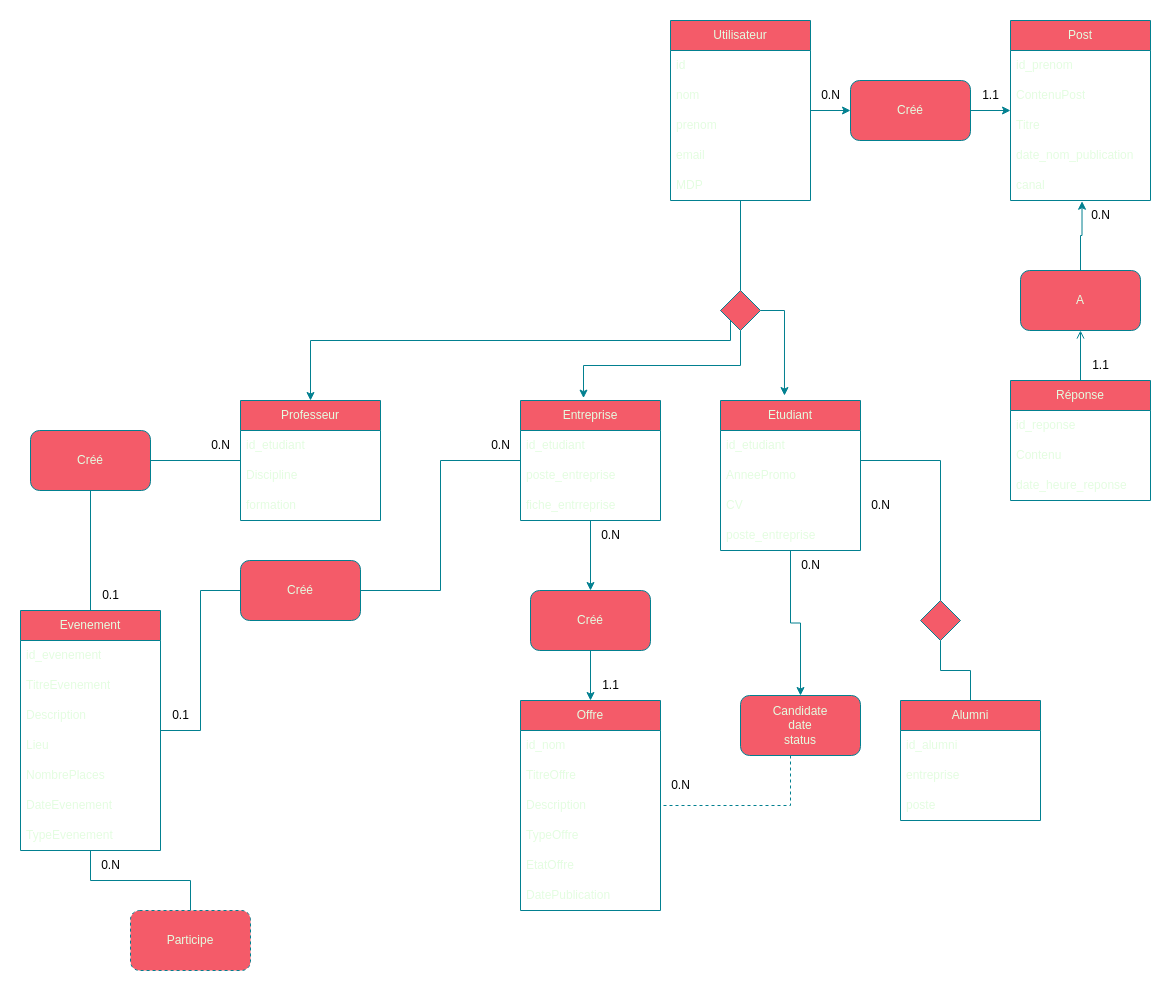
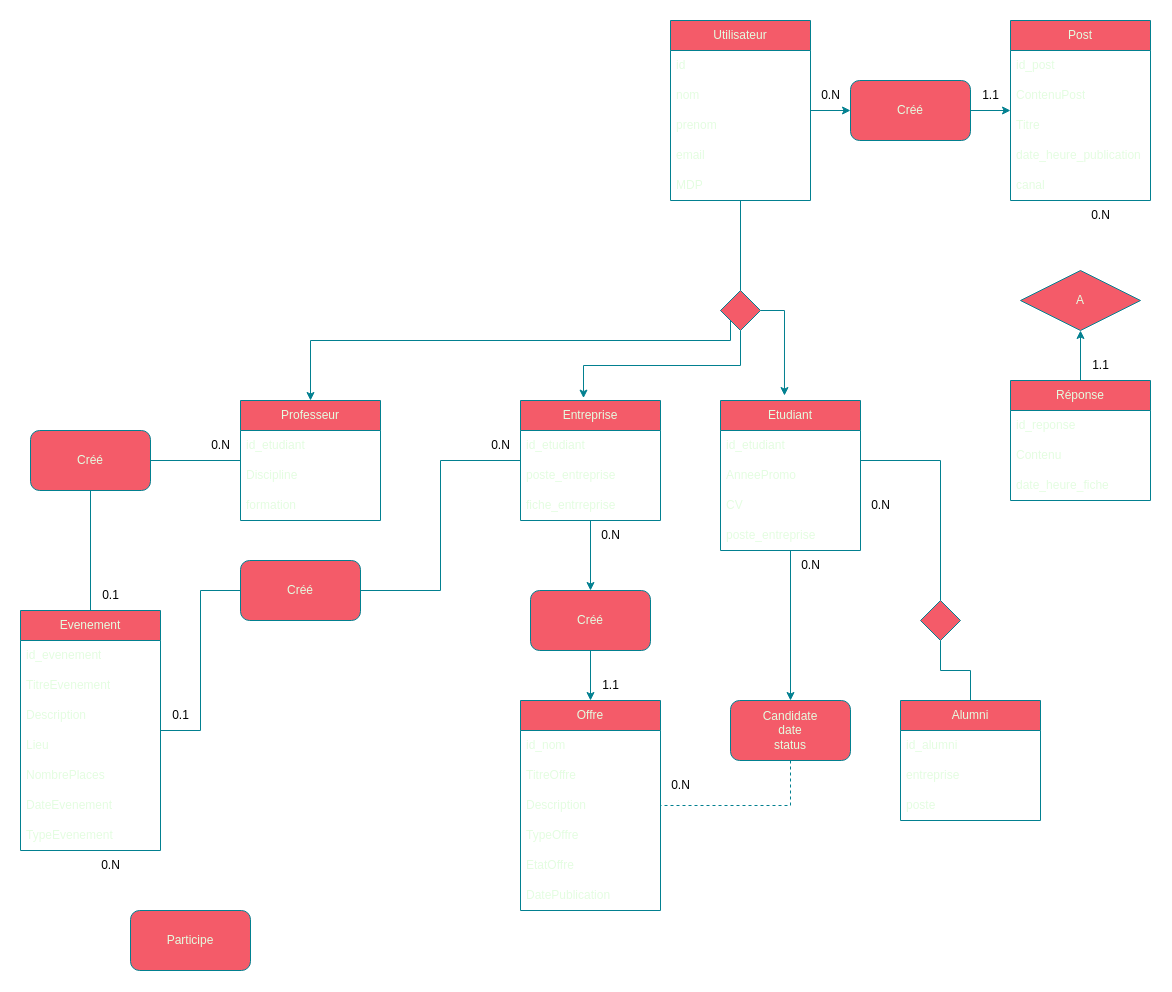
node "id_prenom": label "id_prenom" -> "id_post"
node "date_nom_publication": label "date_nom_publication" -> "date_heure_publication"
edge "A" -> "canal": removed
node "A": shape rounded rectangle -> diamond
edge "Réponse" -> "A": arrowhead open -> classic
node "date_heure_reponse": label "date_heure_reponse" -> "date_heure_fiche"
node "Candidate date status": moved (801, 726) -> (791, 731)
edge "Evenement" -- "Participe": removed
node "Participe": style dashed -> solid
